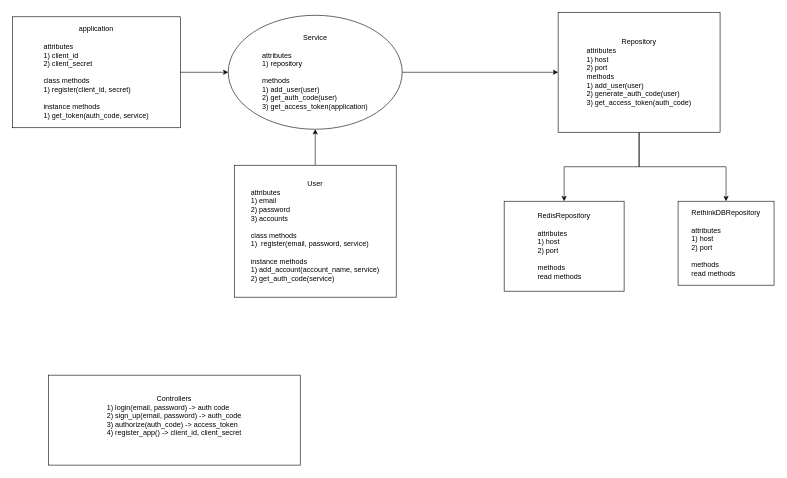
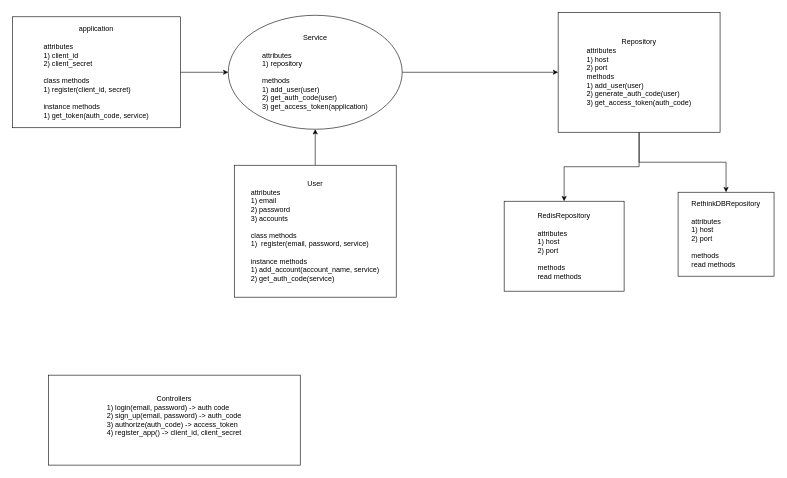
node "RethinkDBRepository attributes 1) host 2) port methods read methods": moved (726, 243) -> (726, 234)
